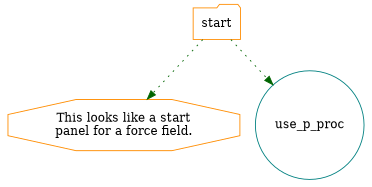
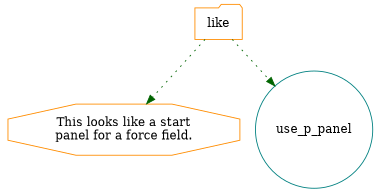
node "start": label "start" -> "like"
node "use_p_proc": label "use_p_proc" -> "use_p_panel"
